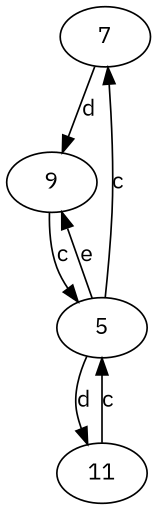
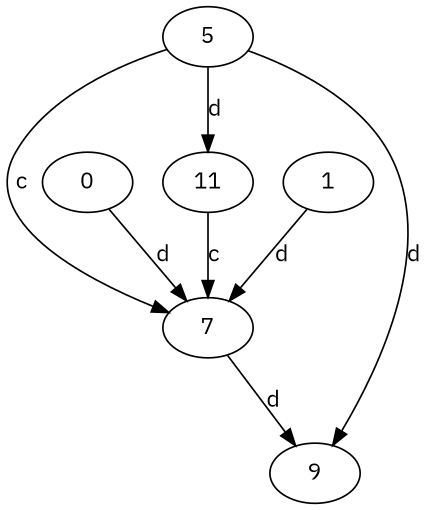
node "0": added
node "1": added
edge "9" -> "5": removed, label "c"
edge "5" -> "9": label "e" -> "d"
edge "11" -> "5": now "11" -> "7"
